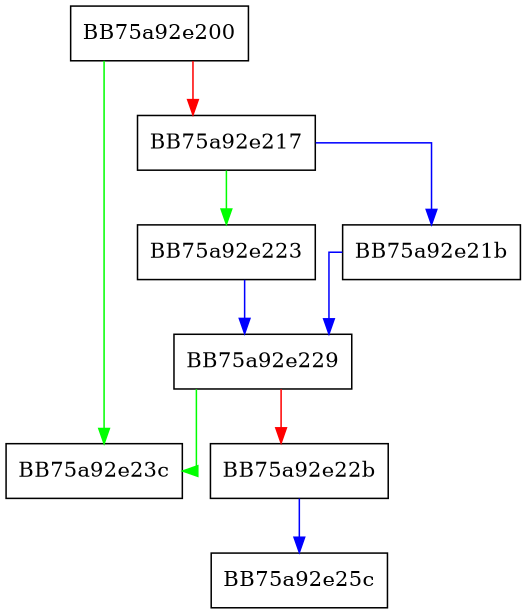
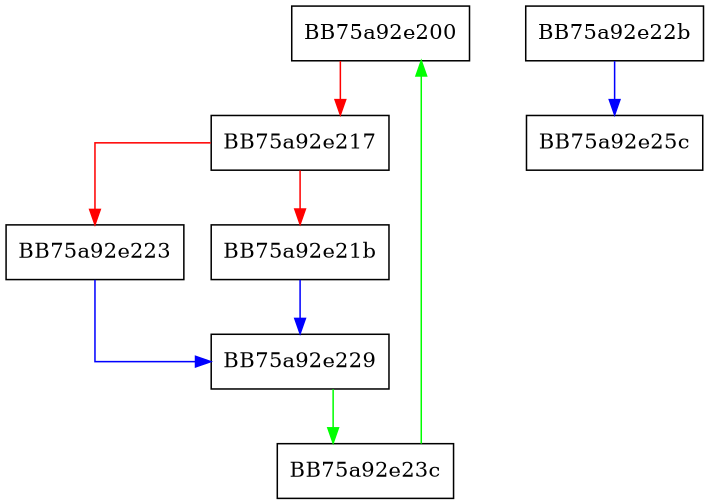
edge "BB75a92e217" -> "BB75a92e21b": color blue -> red
edge "BB75a92e217" -> "BB75a92e223": color green -> red
edge "BB75a92e200" -> "BB75a92e23c": reversed
edge "BB75a92e229" -> "BB75a92e22b": removed
